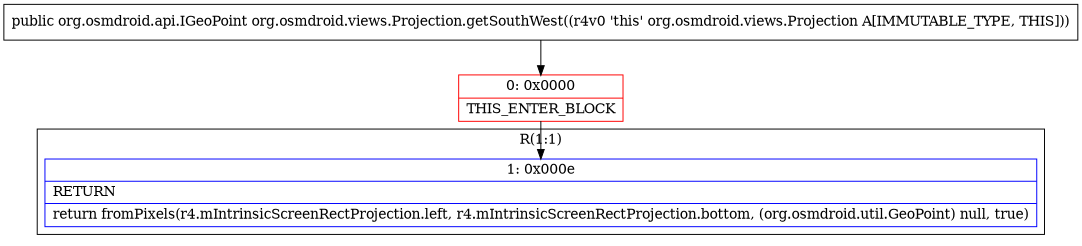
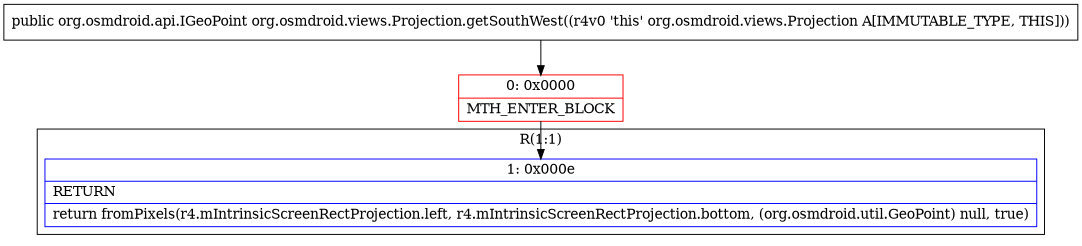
node "0: 0x0000": text "THIS_ENTER_BLOCK" -> "MTH_ENTER_BLOCK"
